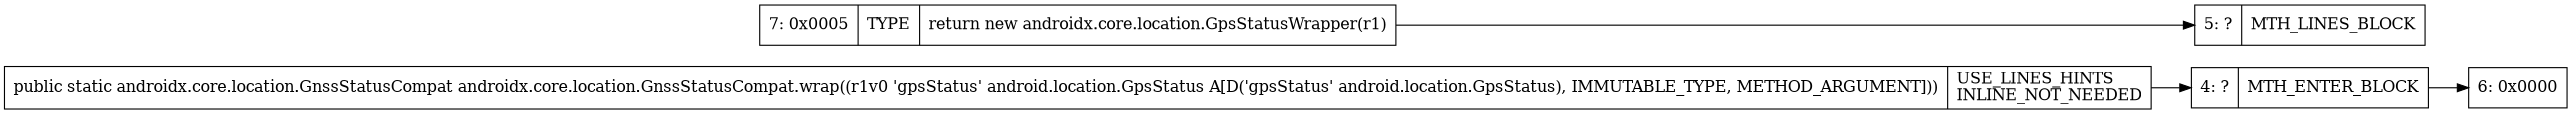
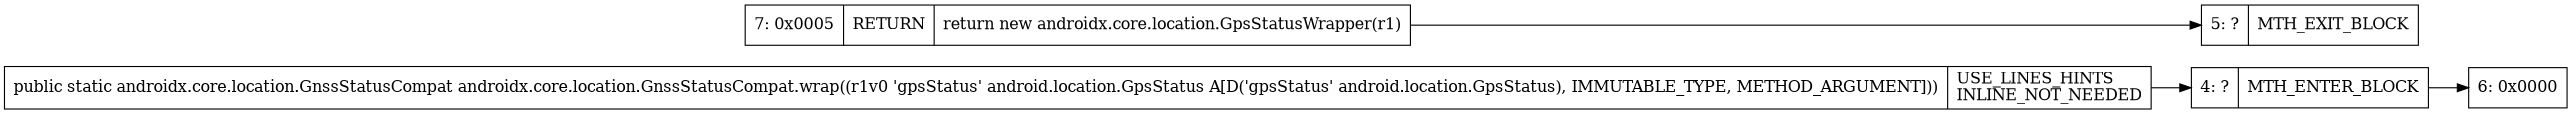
node "7: 0x0005": text "TYPE" -> "RETURN"
node "5: ?": text "MTH_LINES_BLOCK" -> "MTH_EXIT_BLOCK"
